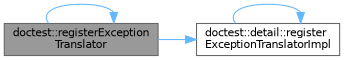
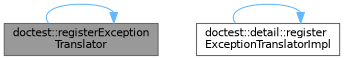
edge "doctest::registerException Translator" -> "doctest::detail::register ExceptionTranslatorImpl": removed
